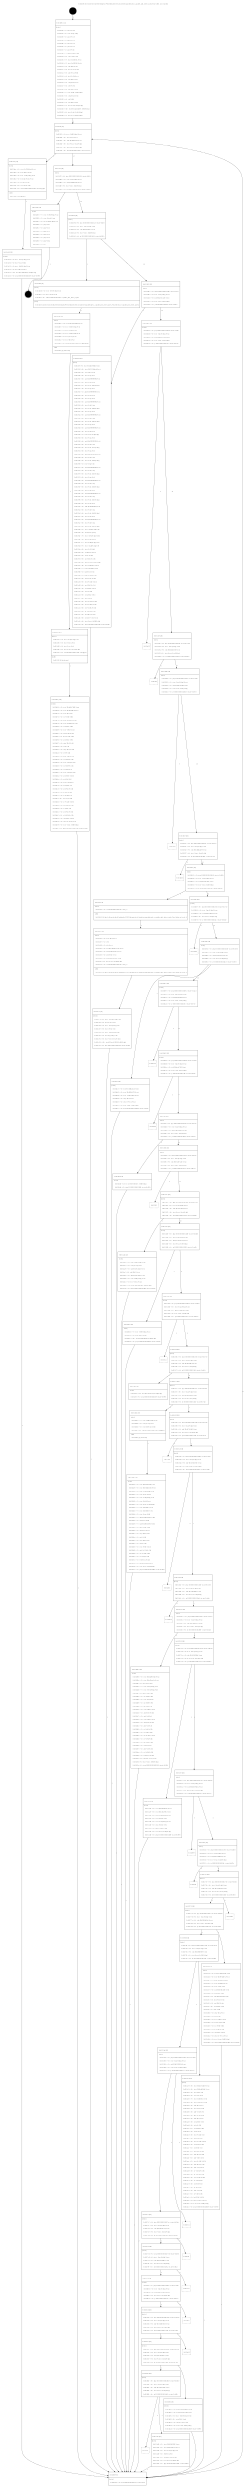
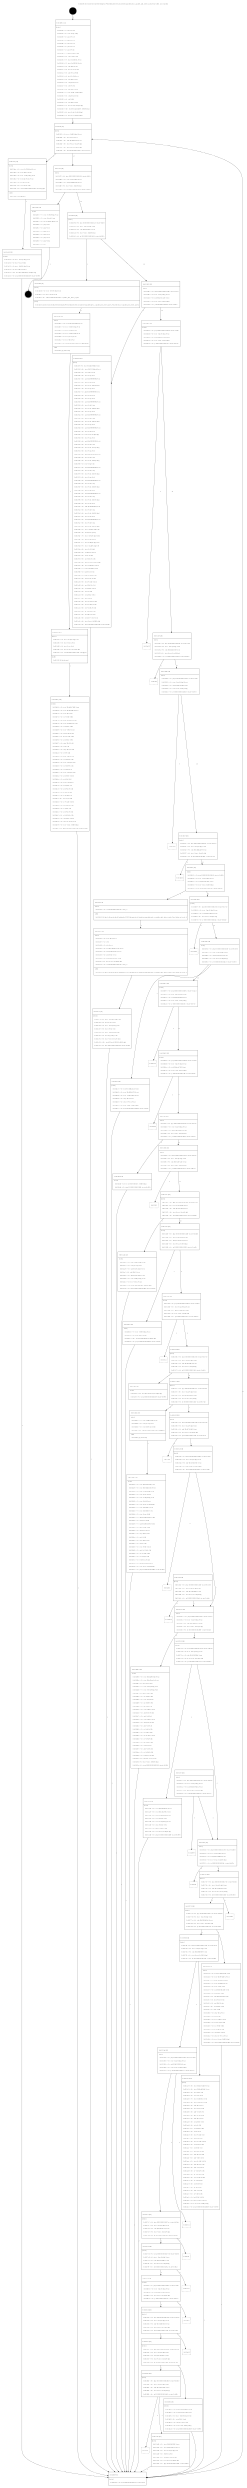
edge "0x4016af [28]" -> "0x4016cb [28]": now "0x4016af [28]" -> "0x4016e7 [28]"
edge "0x401703 [28]" -> "0x40171f [28]": now "0x401703 [28]" -> "0x40173b [28]"
